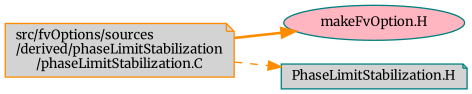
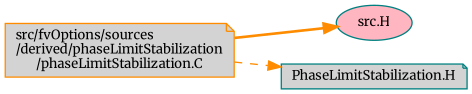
node "makeFvOption.H": label "makeFvOption.H" -> "src.H"
